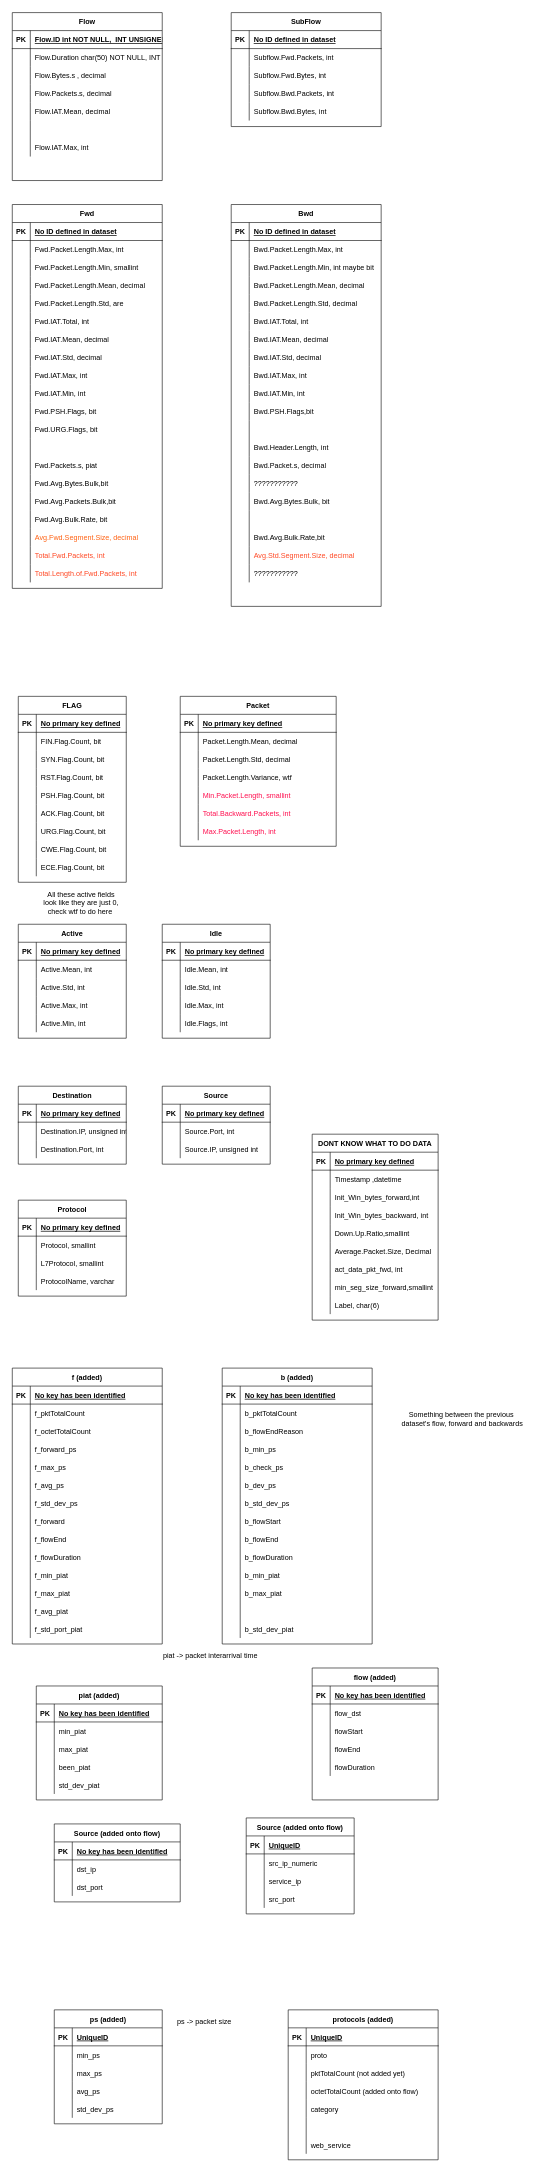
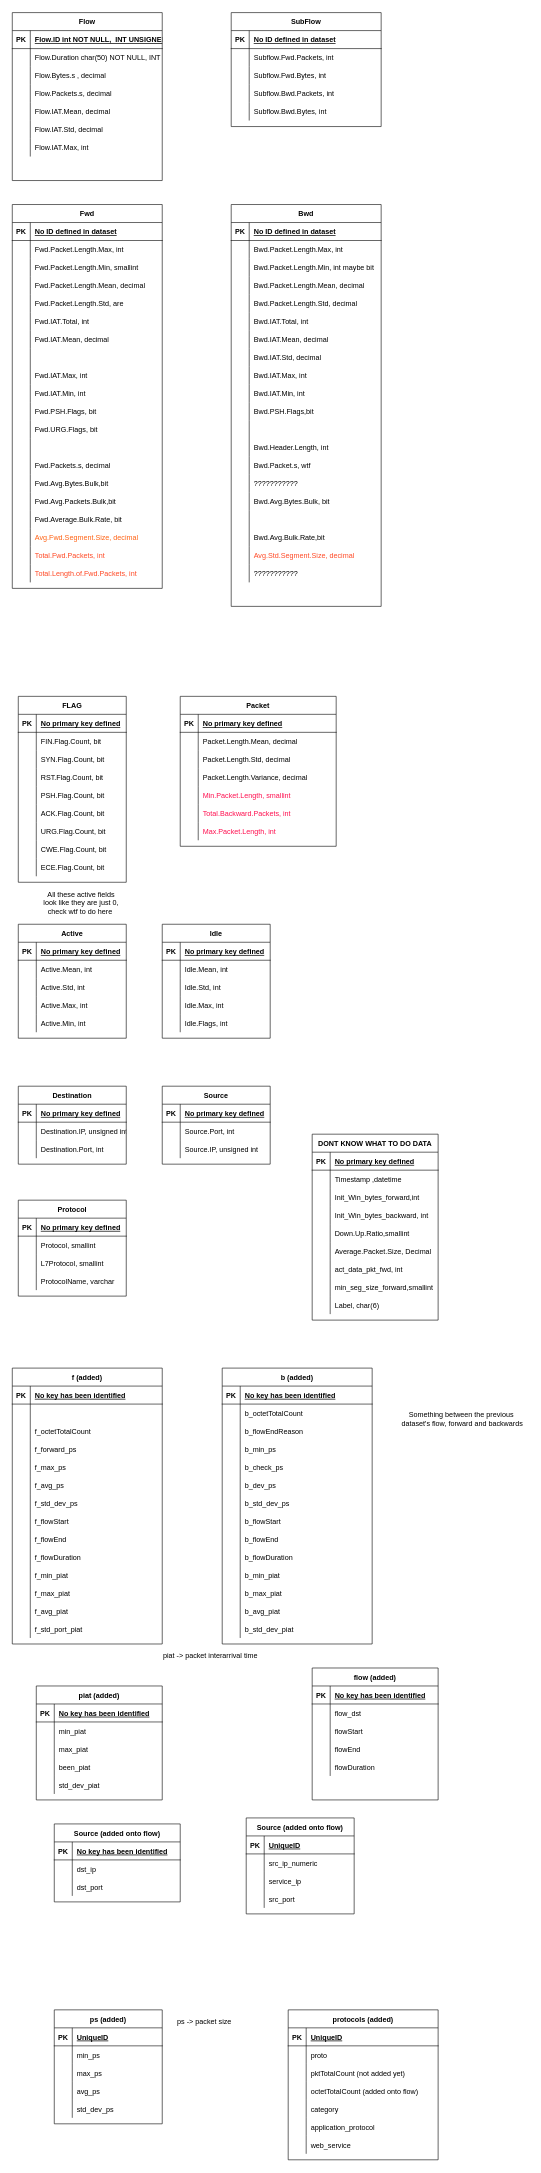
node "Flow.IAT.Std, decimal": added
node "Fwd.IAT.Std, decimal": removed
node "Fwd.Packets.s, piat": label "Fwd.Packets.s, piat" -> "Fwd.Packets.s, decimal"
node "Bwd.Packet.s, decimal": label "Bwd.Packet.s, decimal" -> "Bwd.Packet.s, wtf"
node "Fwd.Avg.Bulk.Rate, bit": label "Fwd.Avg.Bulk.Rate, bit" -> "Fwd.Average.Bulk.Rate, bit"
node "Packet.Length.Variance, wtf": label "Packet.Length.Variance, wtf" -> "Packet.Length.Variance, decimal"
node "f_pktTotalCount": removed
node "b_pktTotalCount": label "b_pktTotalCount" -> "b_octetTotalCount"
node "f_forward": label "f_forward" -> "f_flowStart"
node "b_avg_piat": added
node "application_protocol": added
